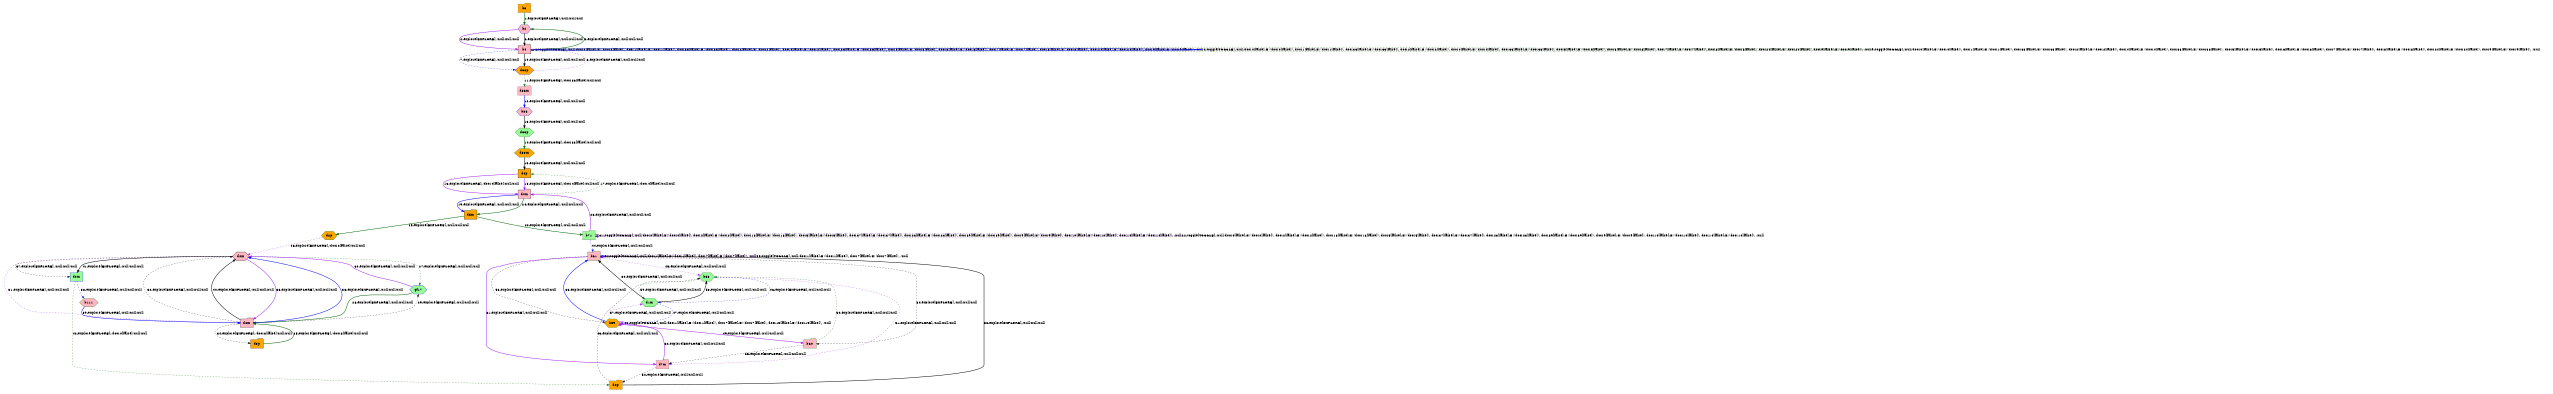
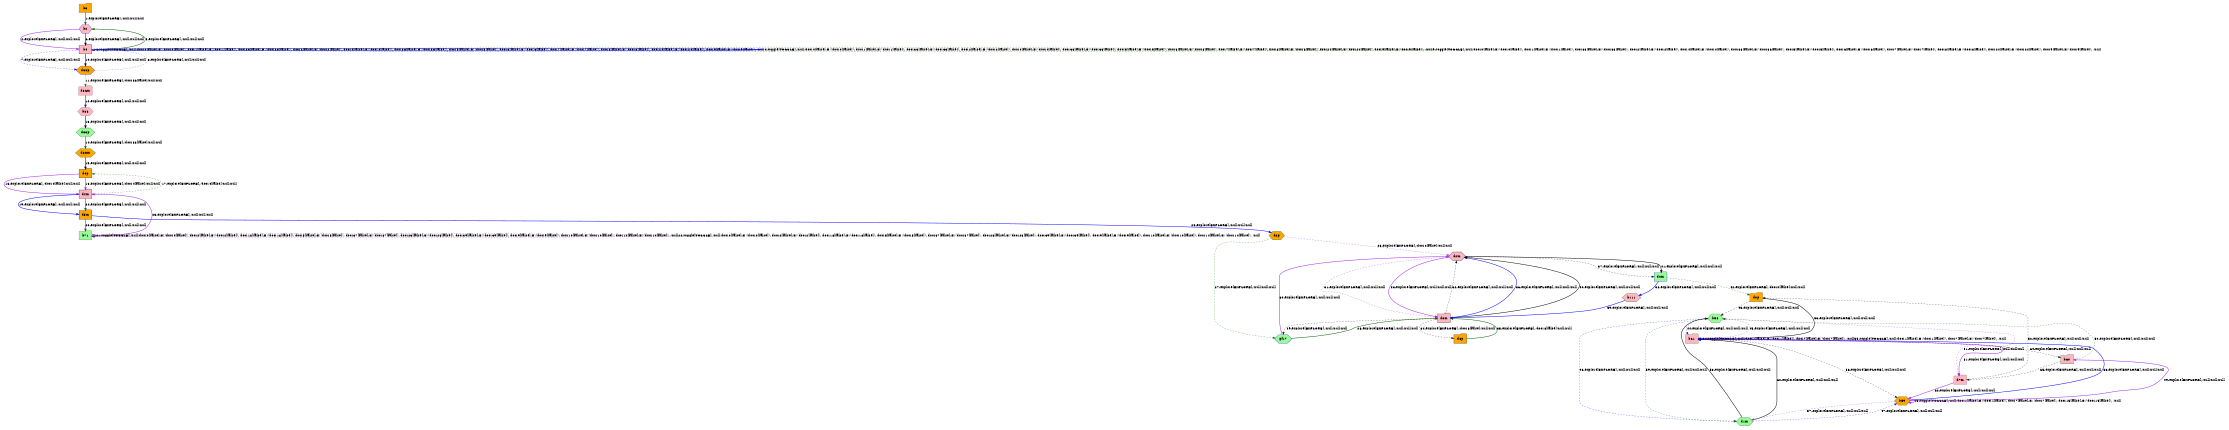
node "b86": color blue -> gray40
edge "d5m" -> "d2p": color darkgreen -> blue
edge "b71" -> "b61": now "b58" -> "b61"
edge "d2m" -> "gf17": now "d2p" -> "gf17"
edge "d0m" -> "b111": style dashed -> bold
